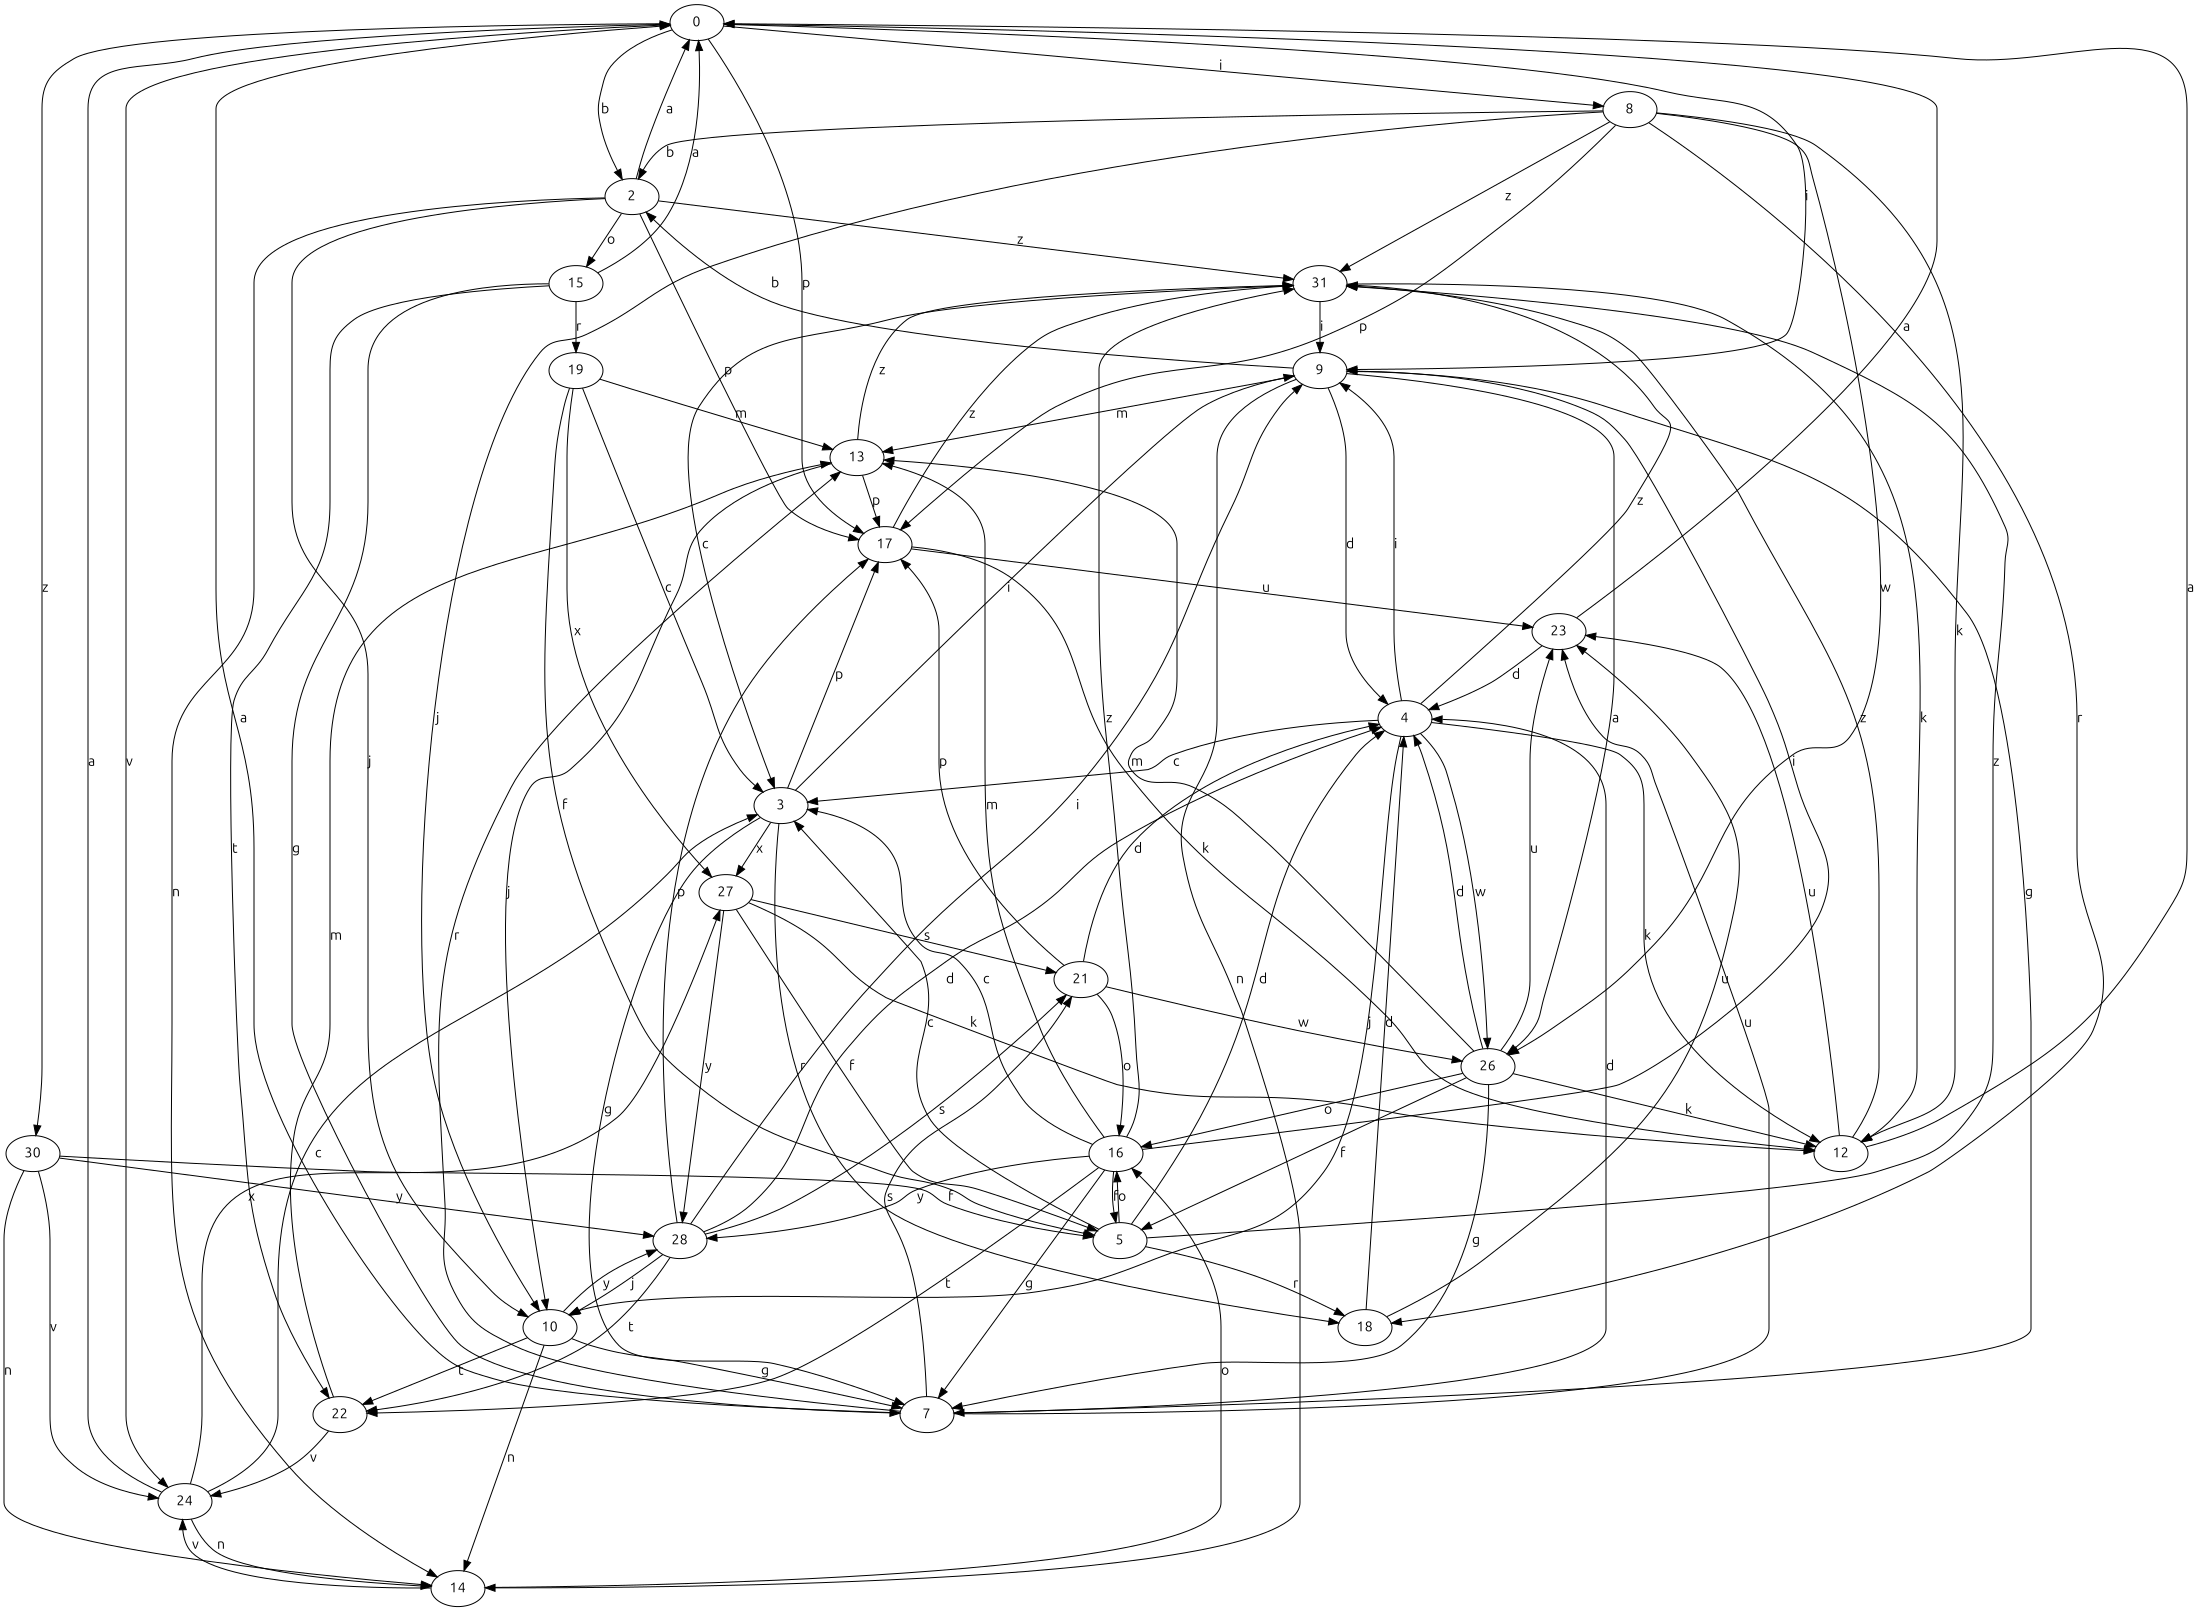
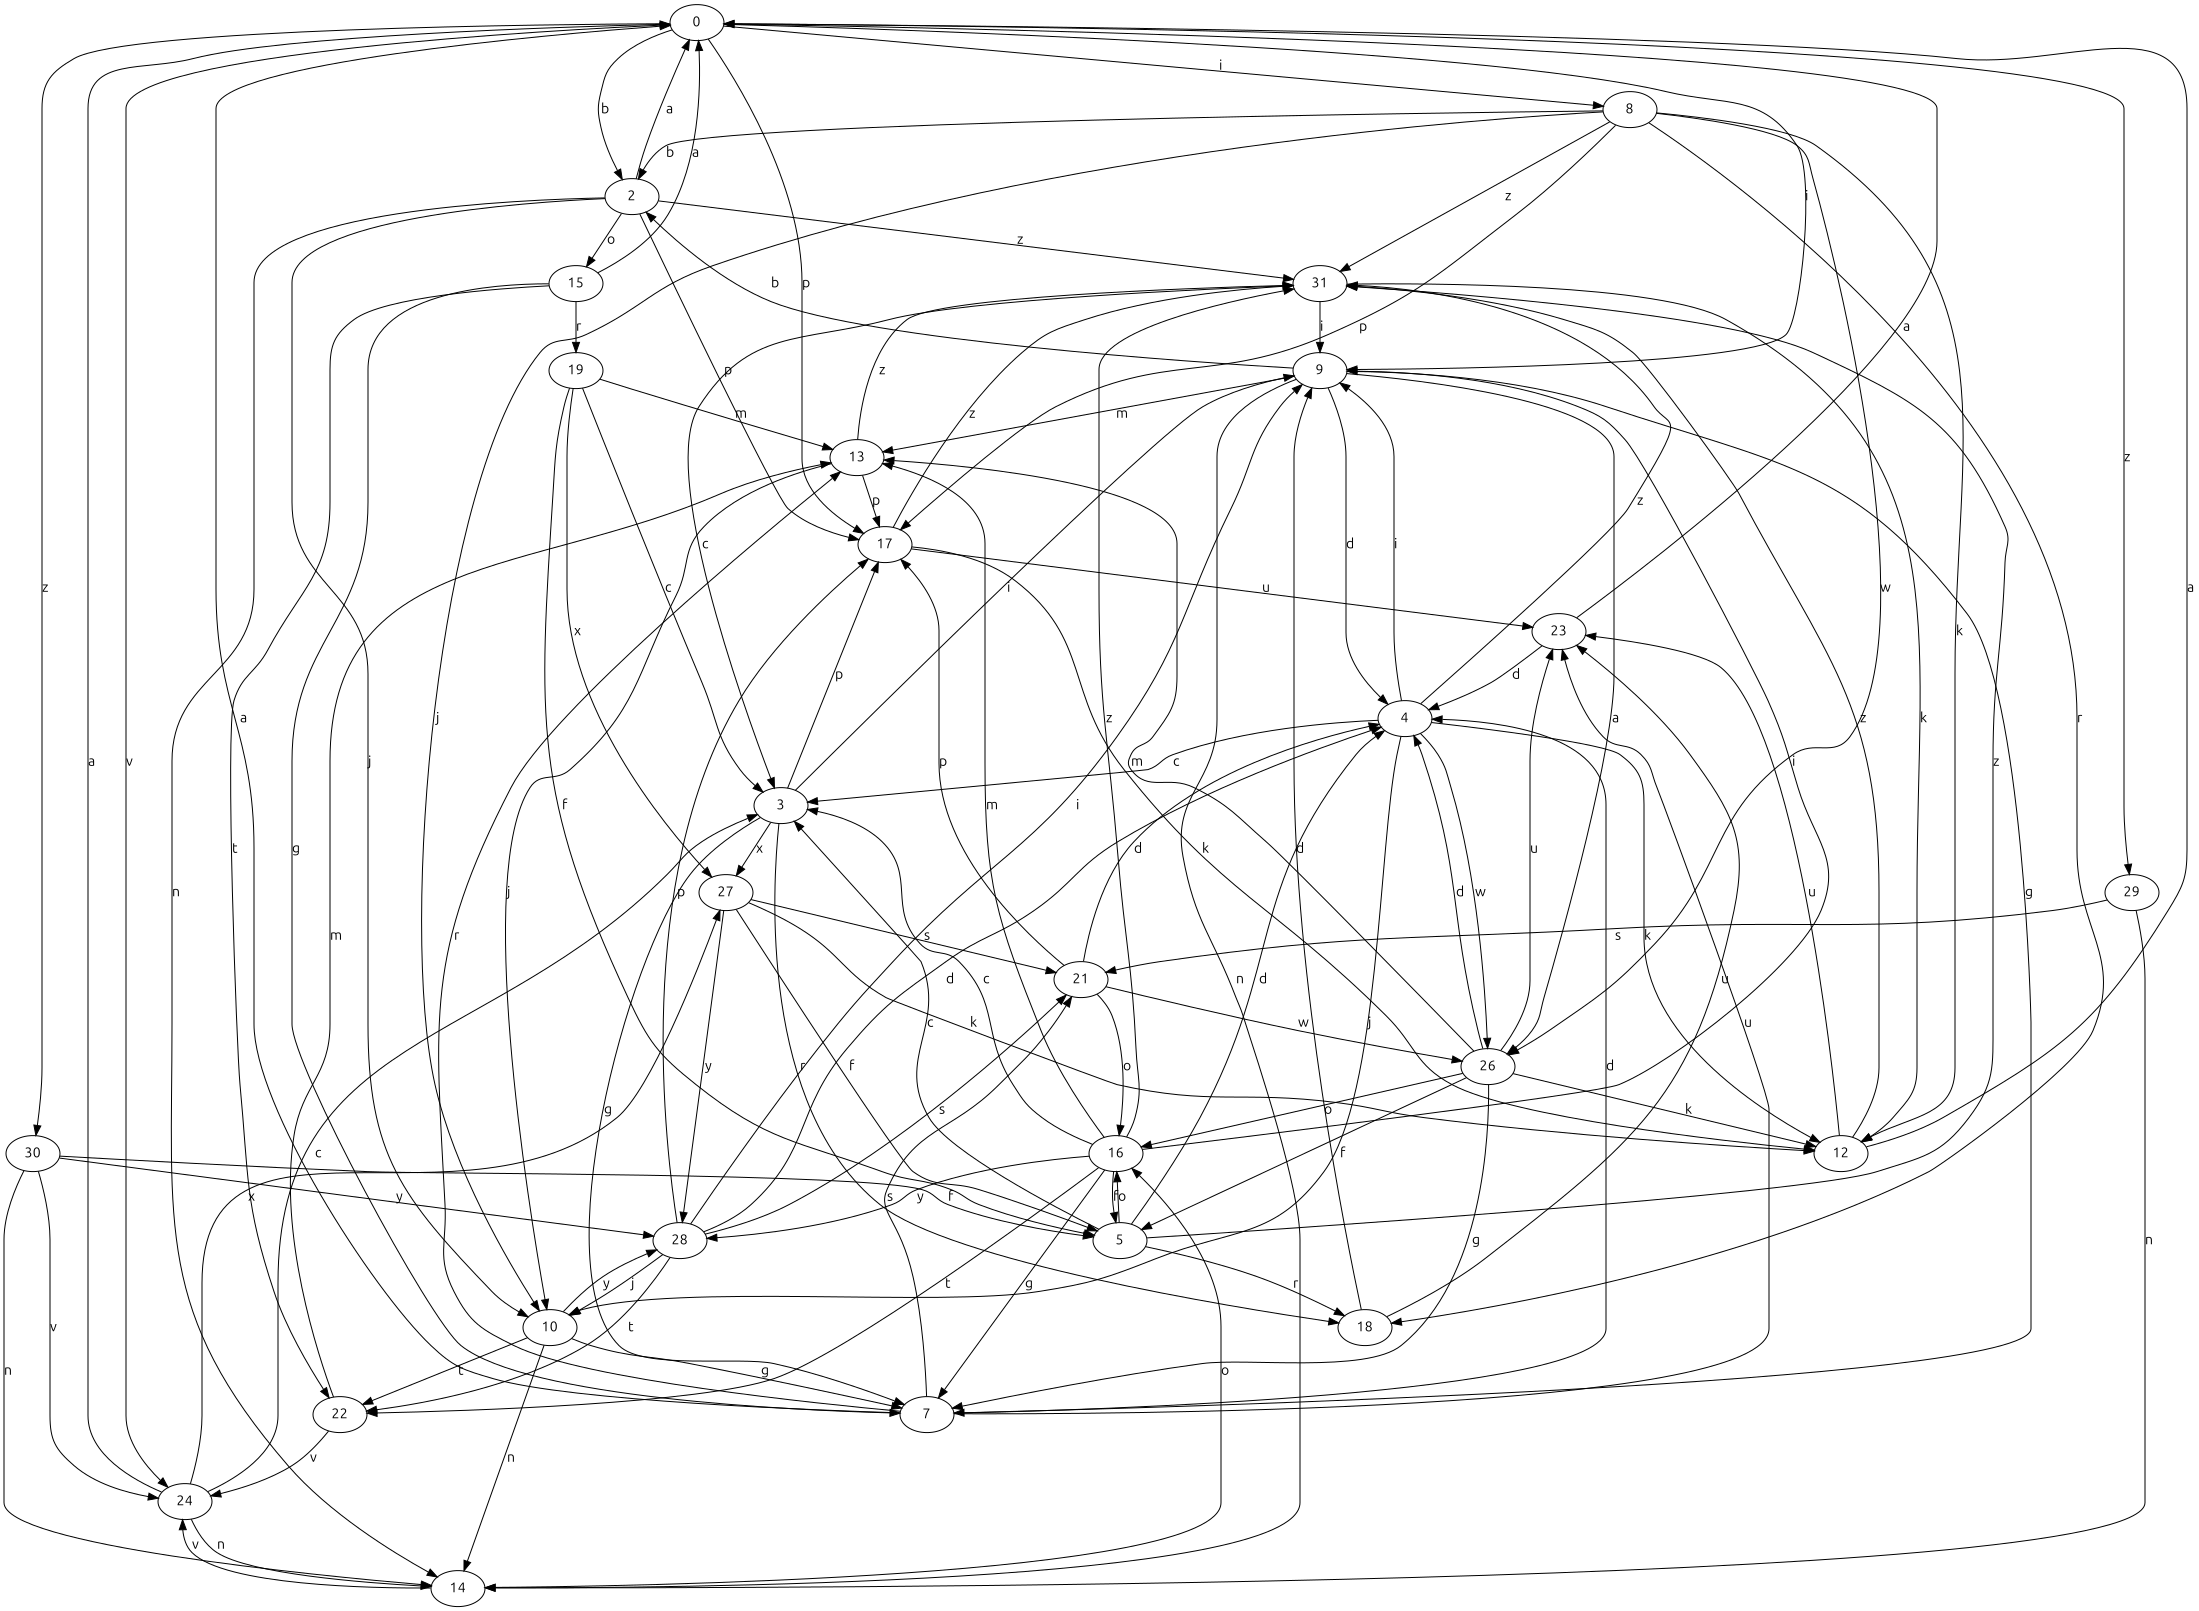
node "29": added
edge "18" -> "4": now "18" -> "9"
